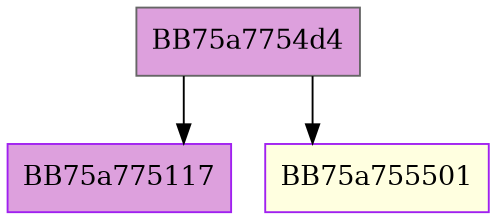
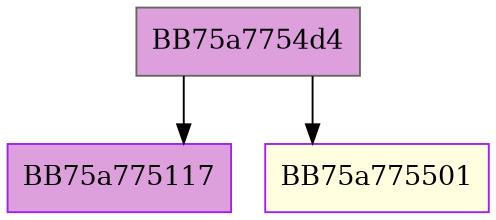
node "BB75a755501": label "BB75a755501" -> "BB75a775501"
